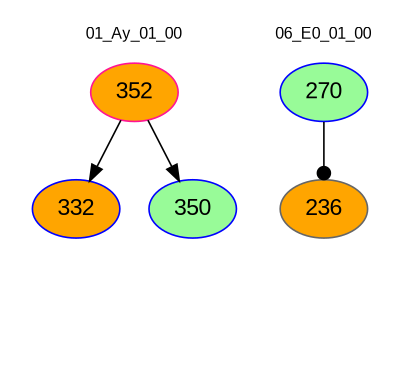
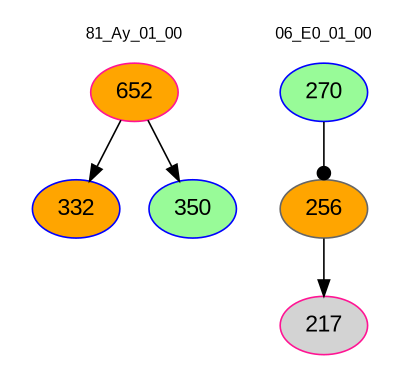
cluster "01_Ay_01_00": label "01_Ay_01_00" -> "81_Ay_01_00"
node "352": label "352" -> "652"
node "236": label "236" -> "256"
node "217": added
